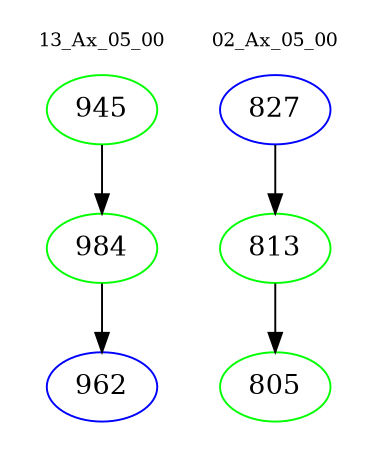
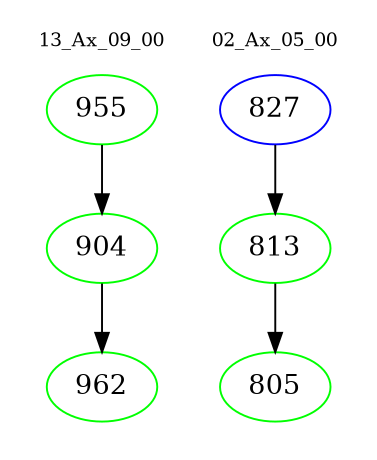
cluster "13_Ax_05_00": label "13_Ax_05_00" -> "13_Ax_09_00"
node "945": label "945" -> "955"
node "984": label "984" -> "904"
node "962": color blue -> green
